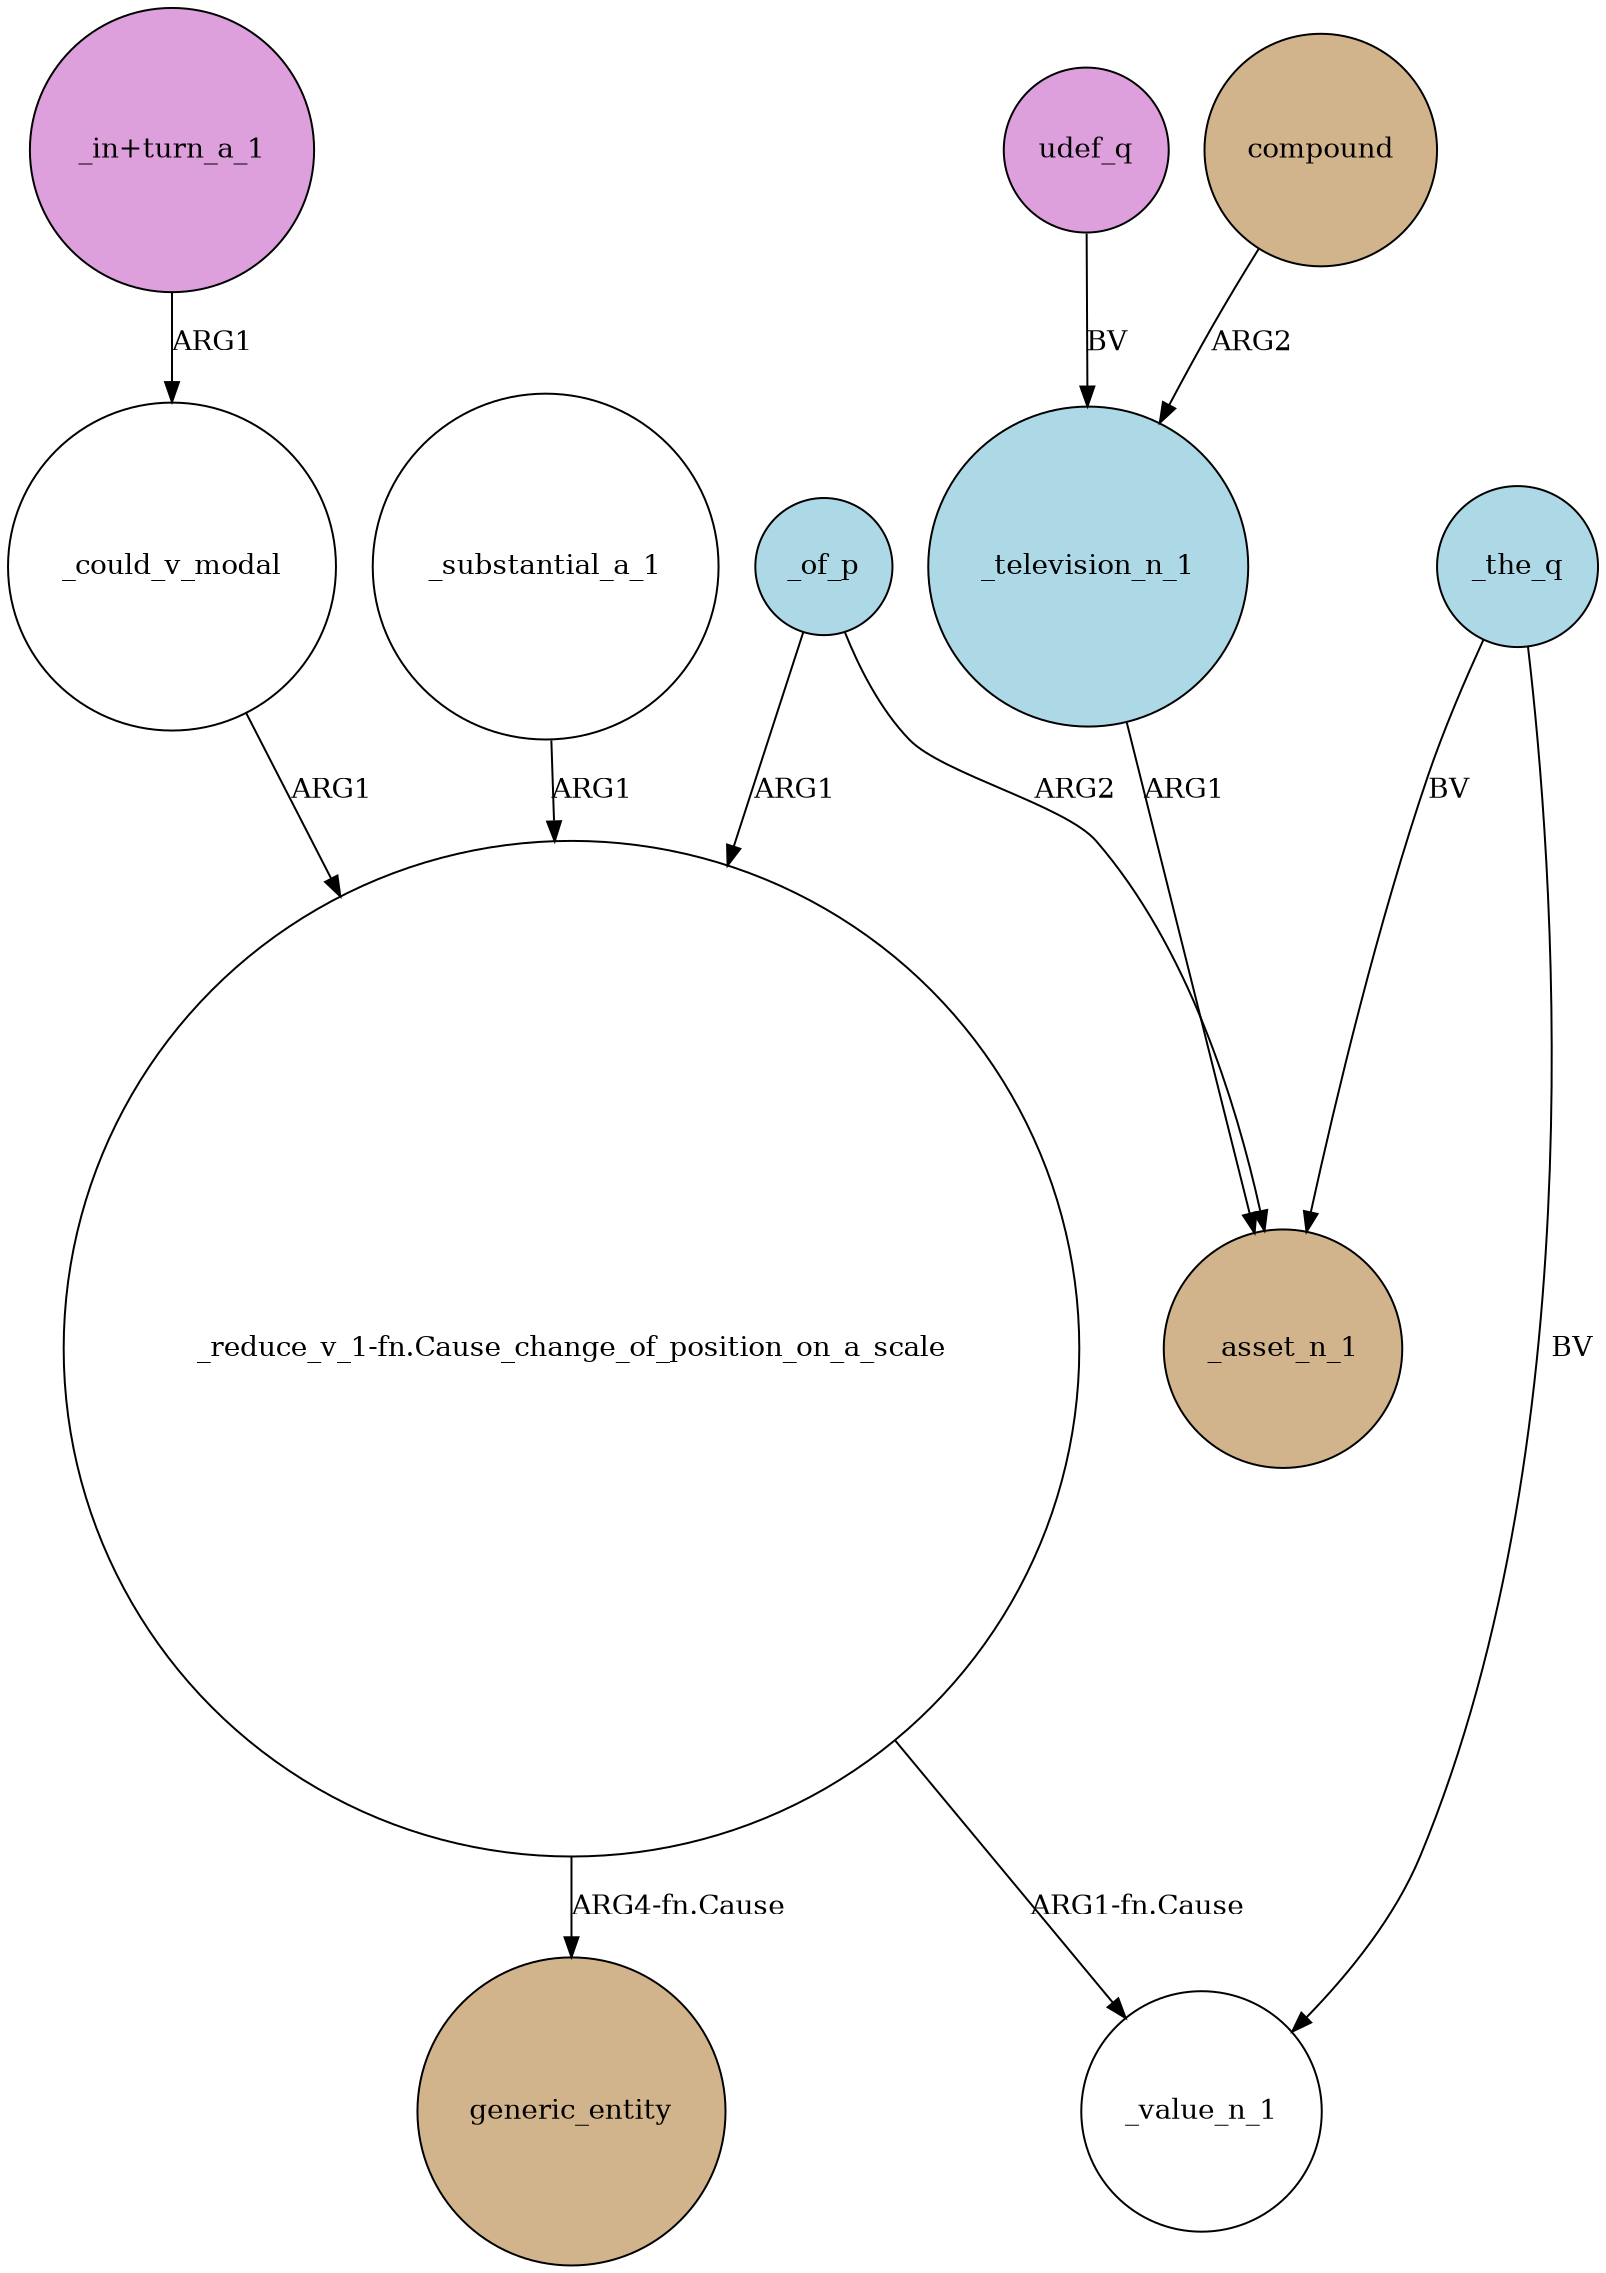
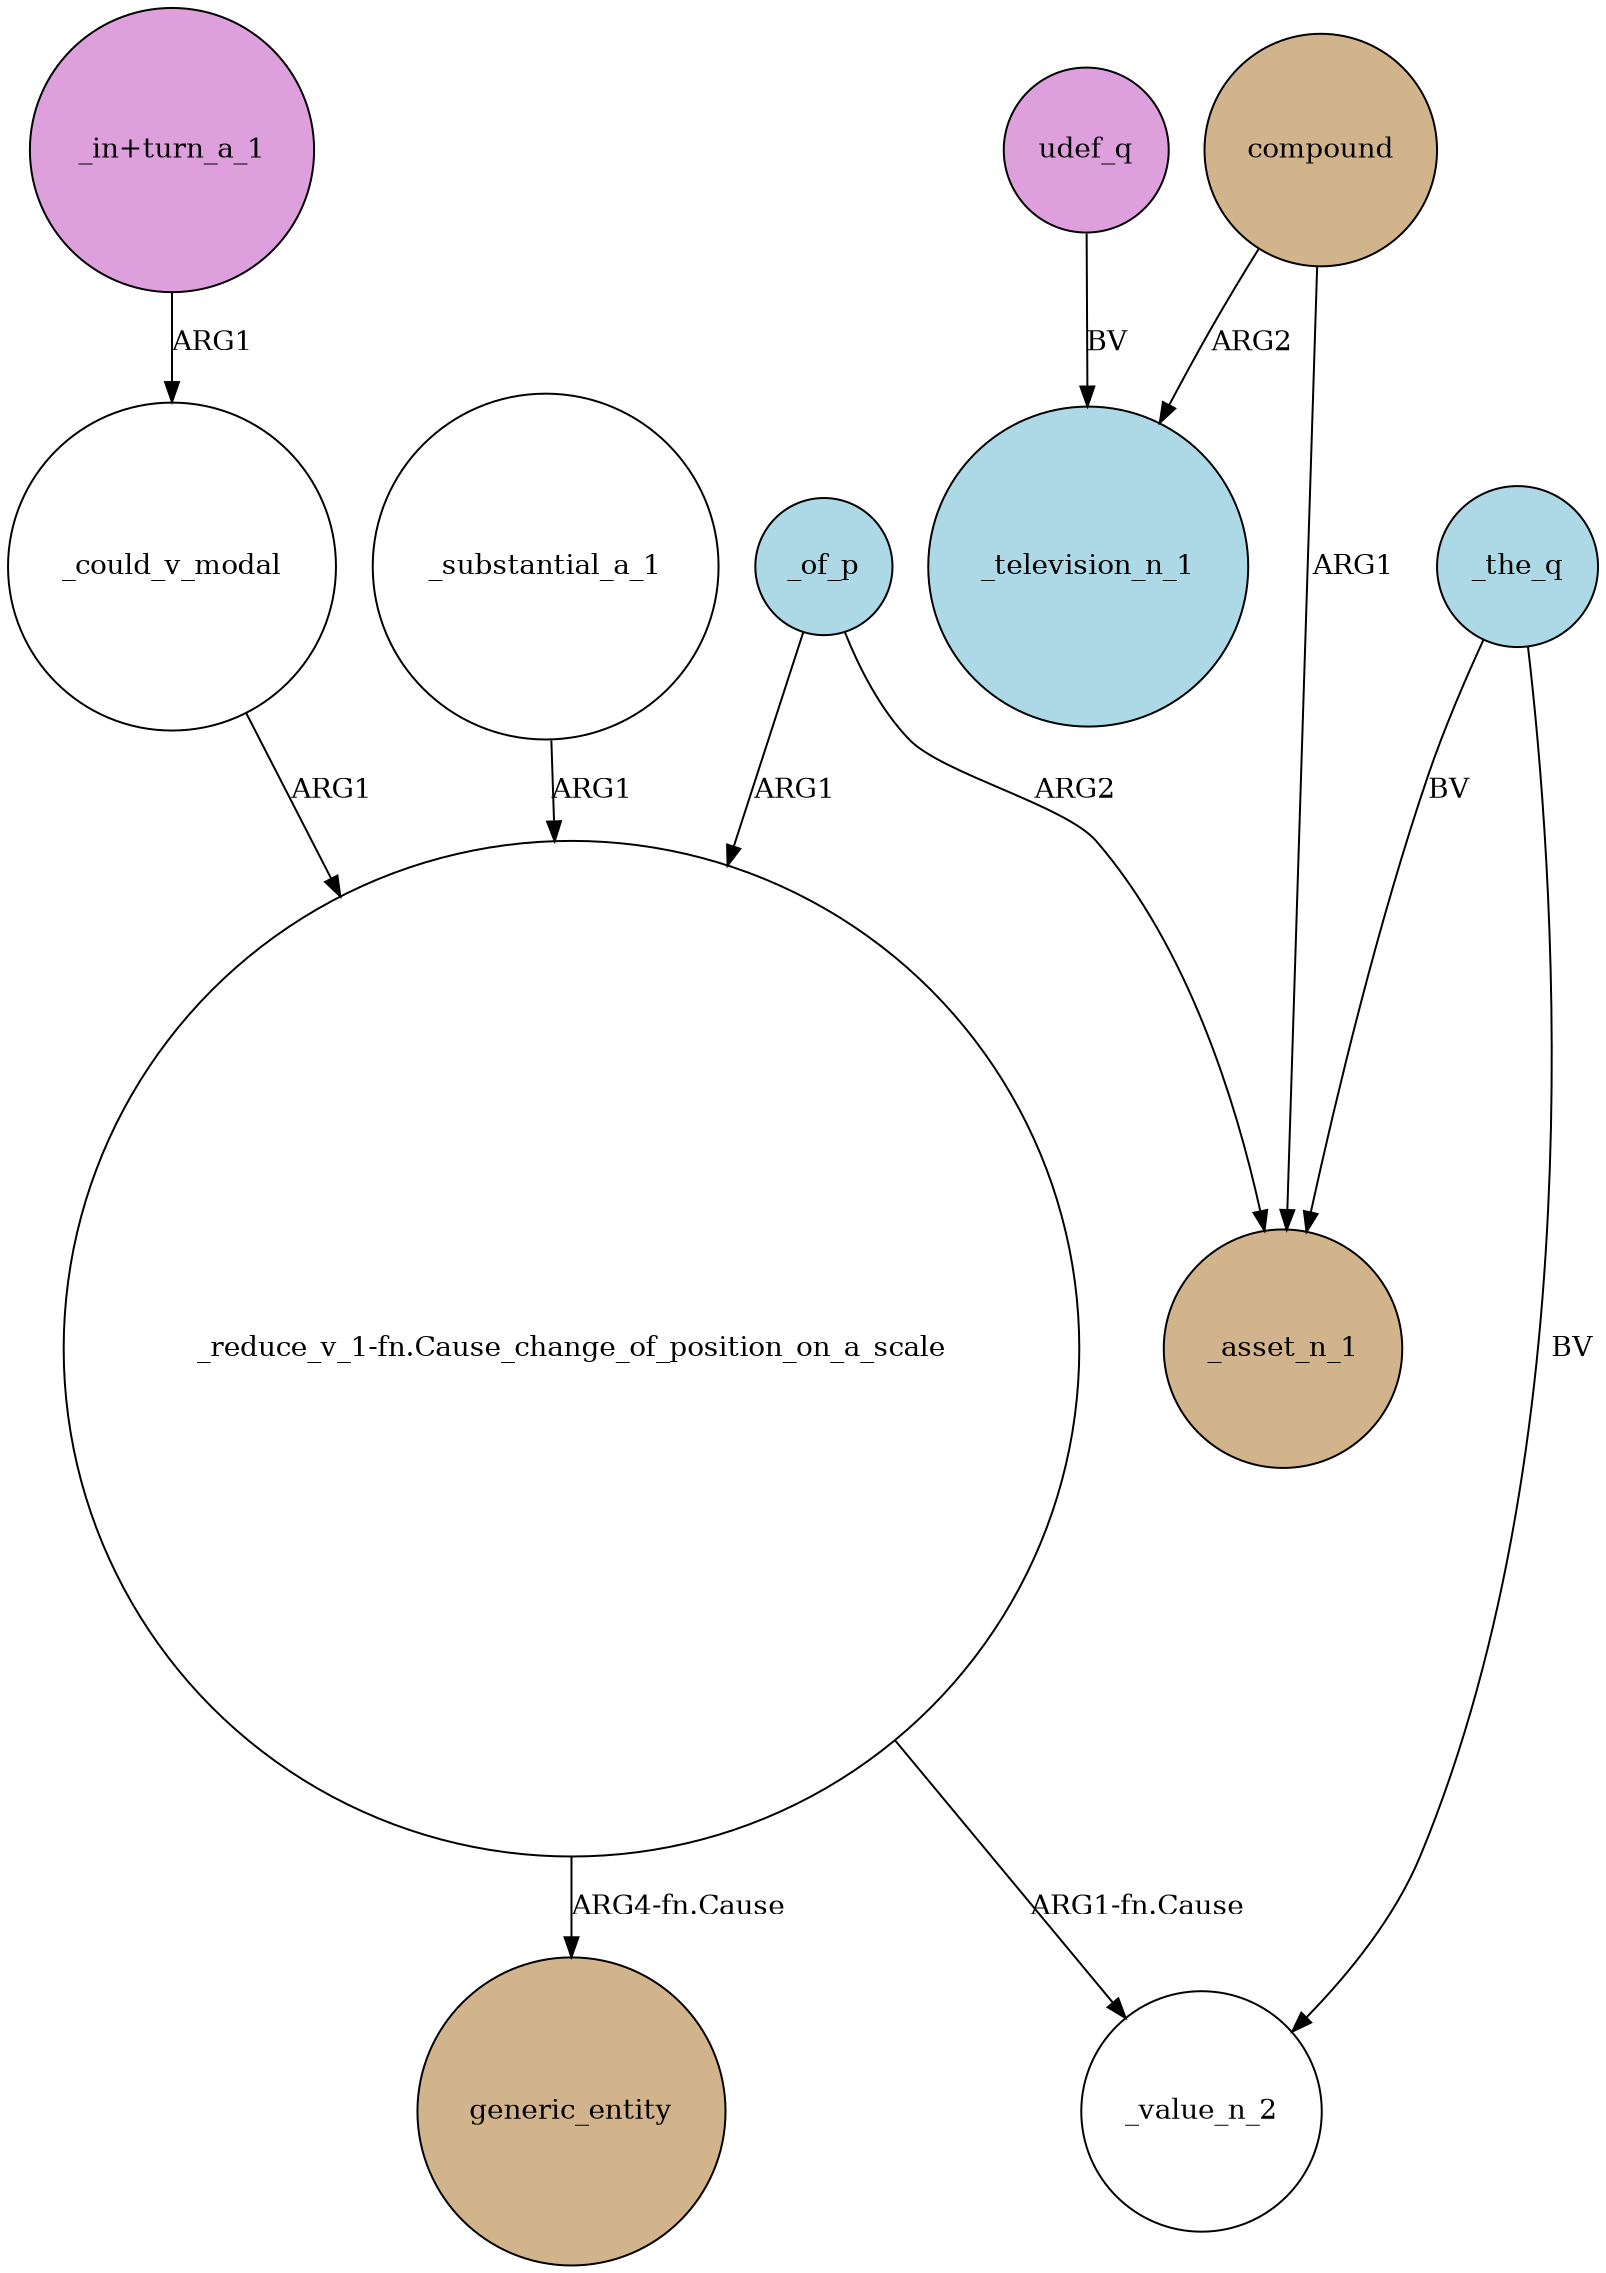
edge "_television_n_1" -> "_asset_n_1": now "compound" -> "_asset_n_1"
node "_value_n_1": label "_value_n_1" -> "_value_n_2"
